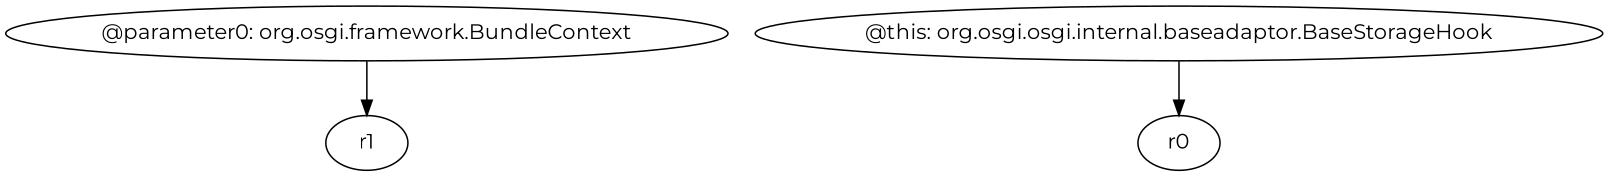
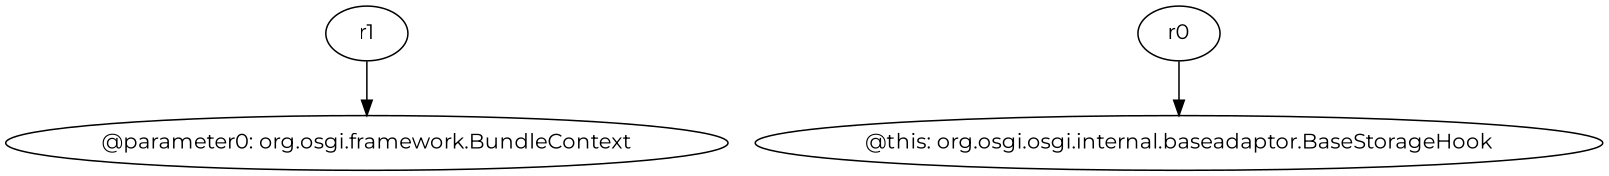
edge "@parameter0: org.osgi.framework.BundleContext" -> "r1": reversed
edge "@this: org.osgi.osgi.internal.baseadaptor.BaseStorageHook" -> "r0": reversed
